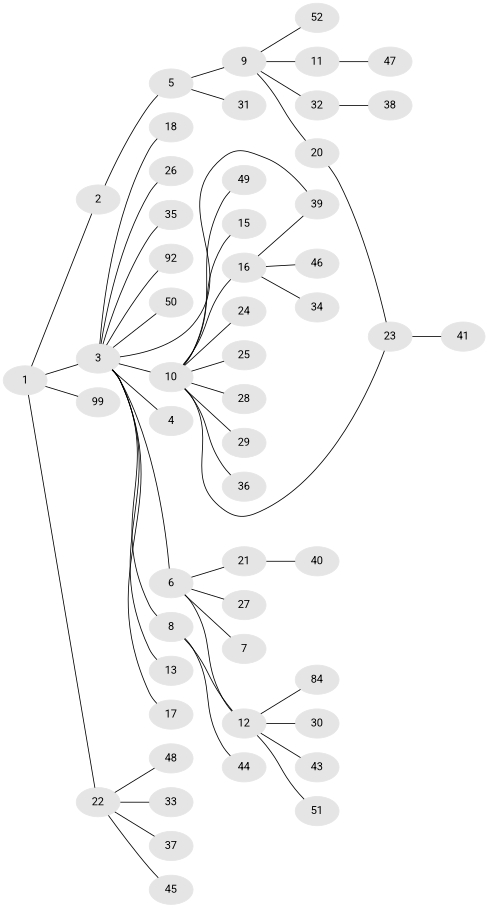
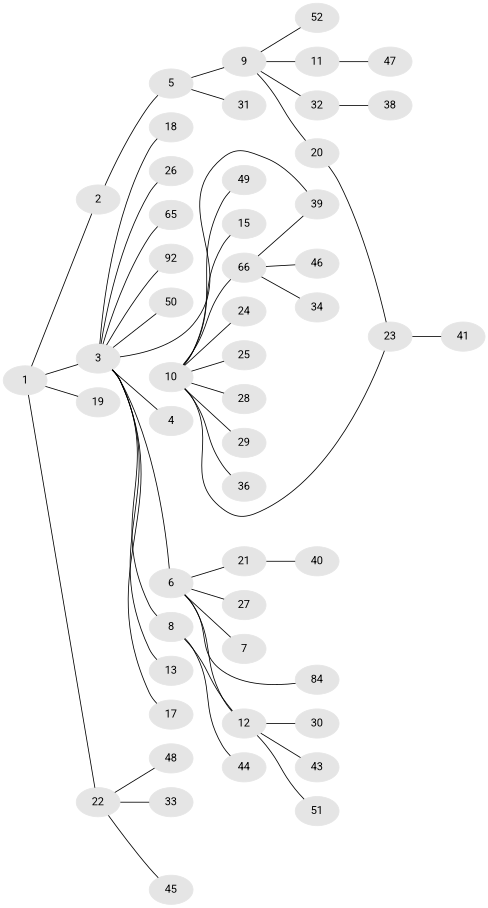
node "35": label "35" -> "65"
node "16": label "16" -> "66"
edge "3" -- "10": removed
node "99": label "99" -> "19"
edge "84" -- "12": now "84" -- "6"
node "37": removed
